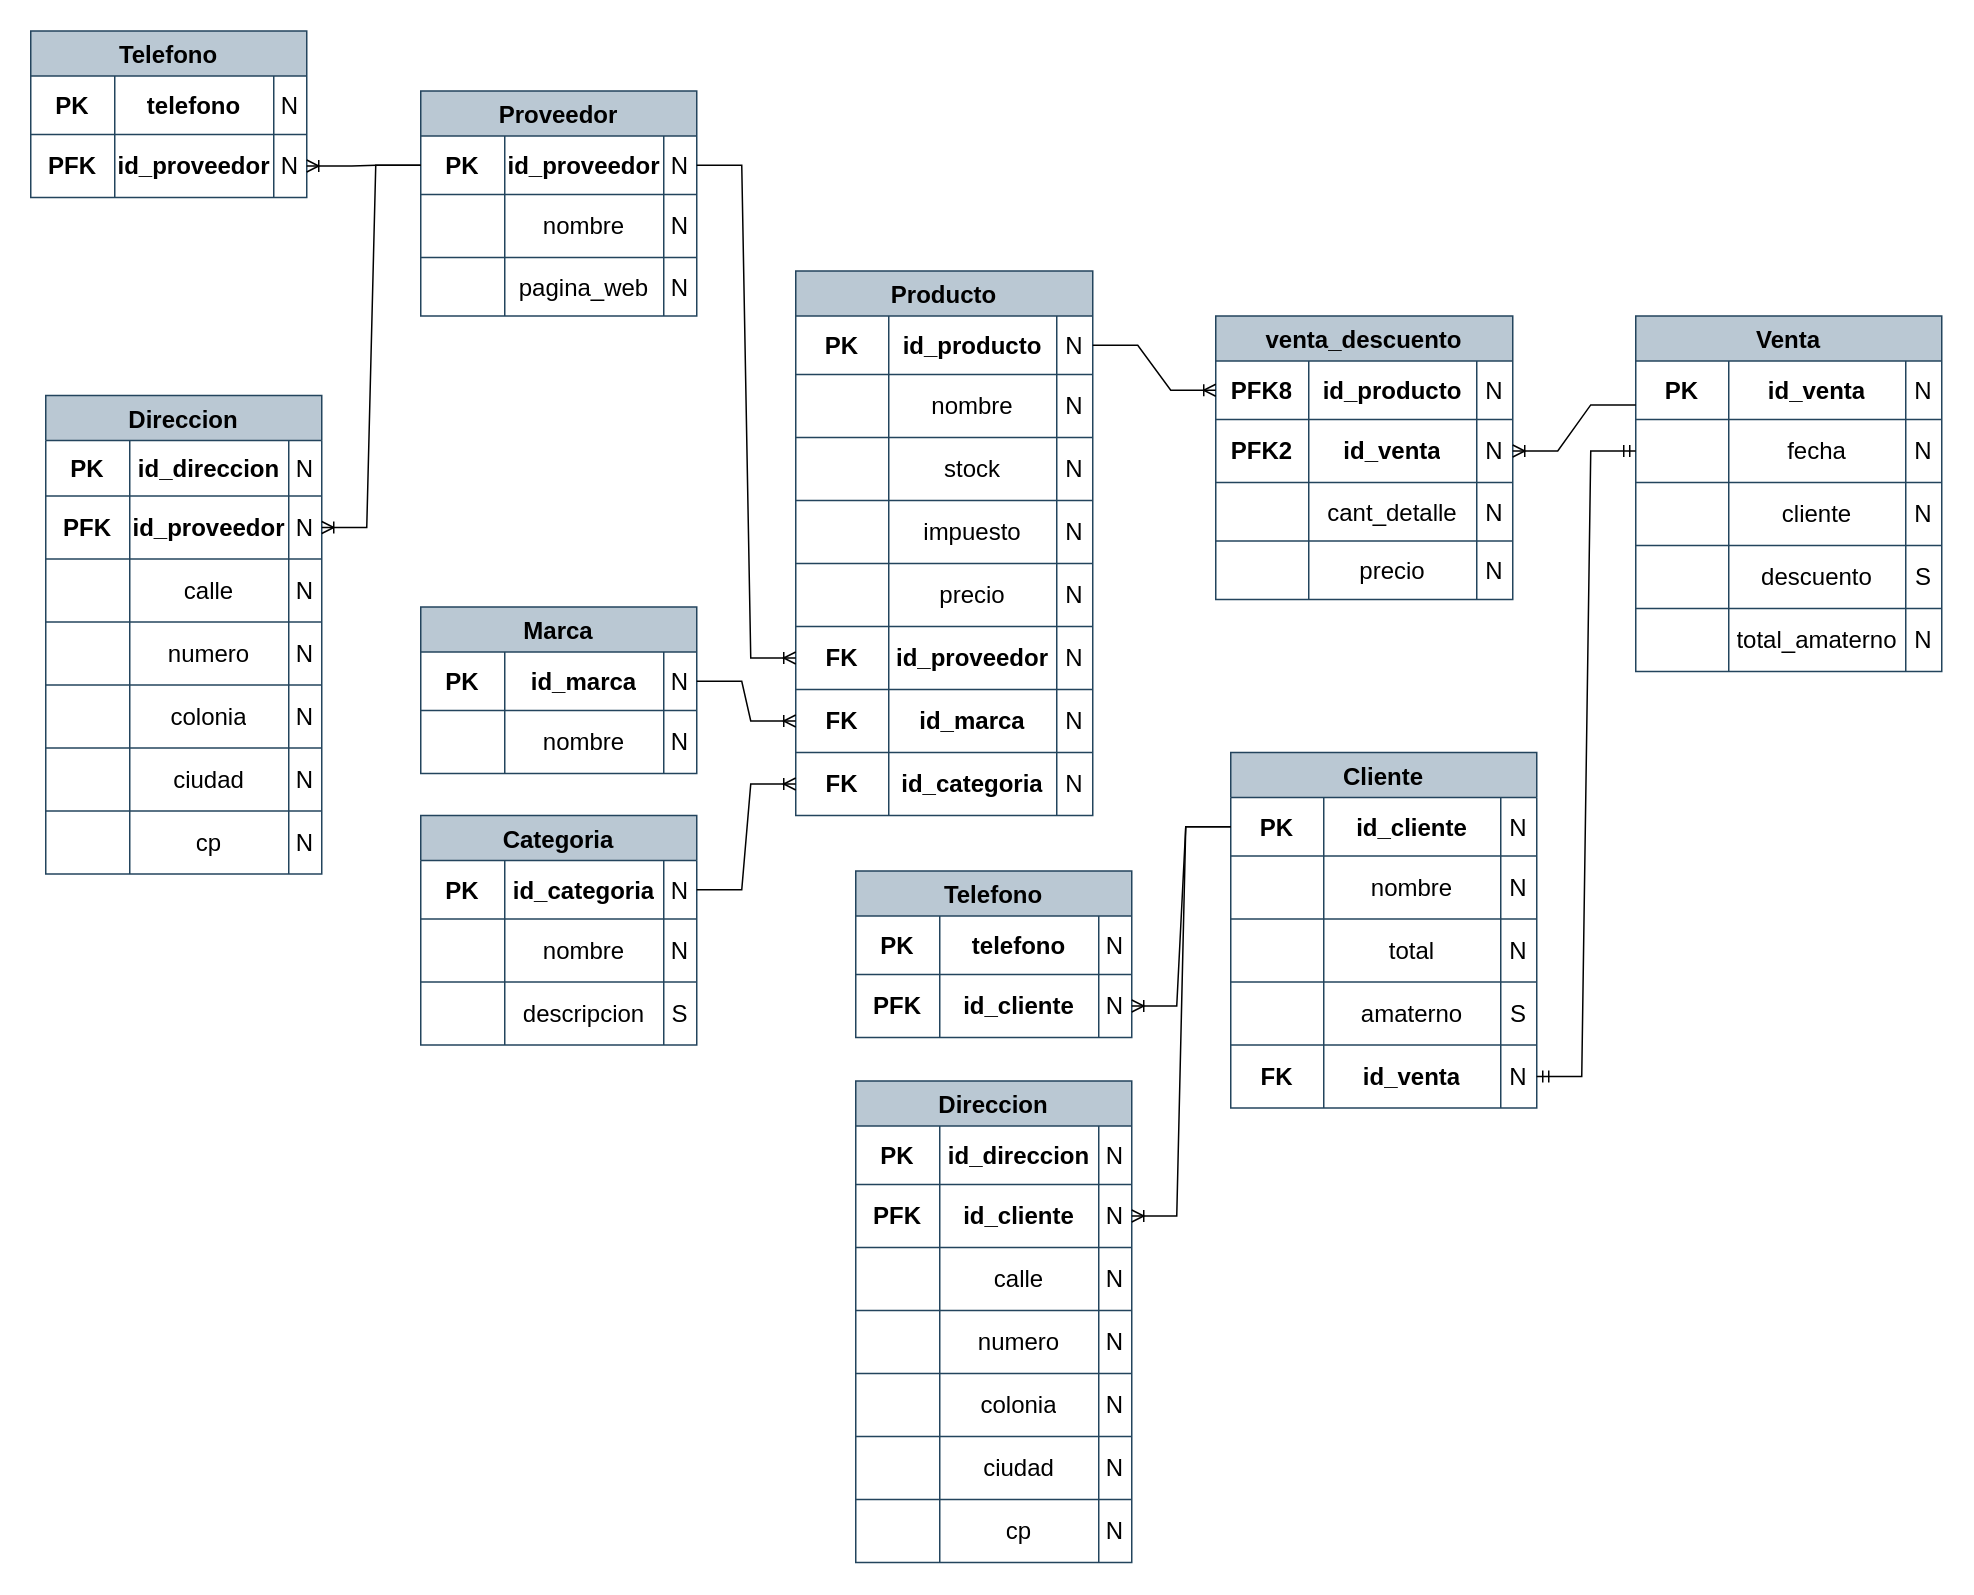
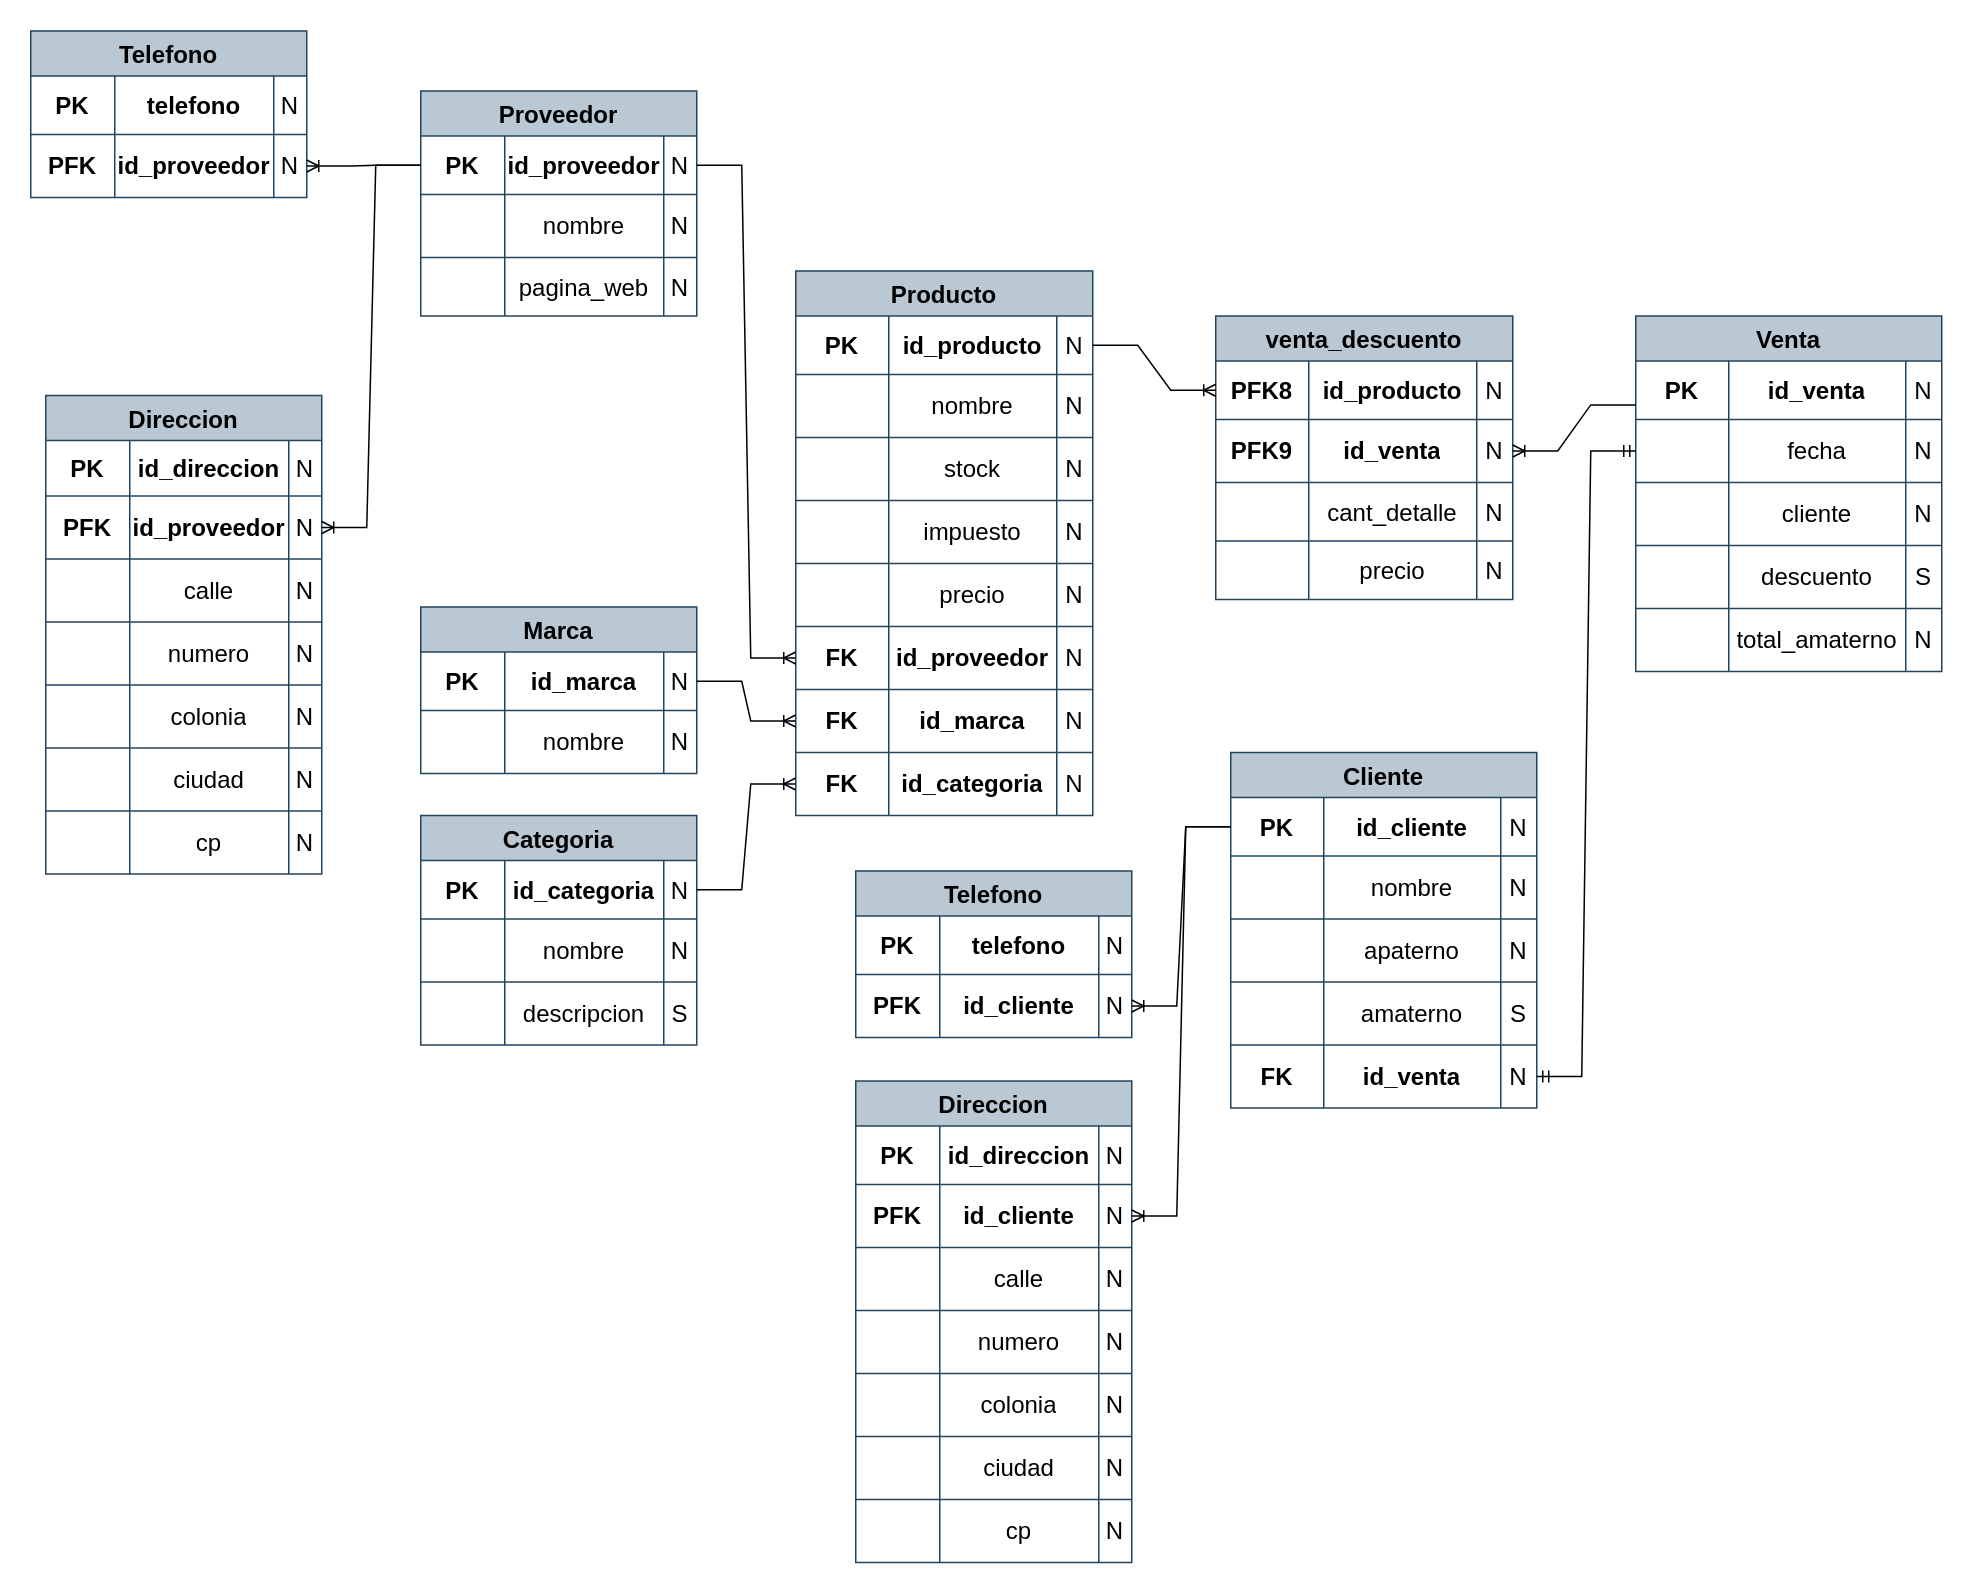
node "PFK2": label "PFK2" -> "PFK9"
node "total": label "total" -> "apaterno"
